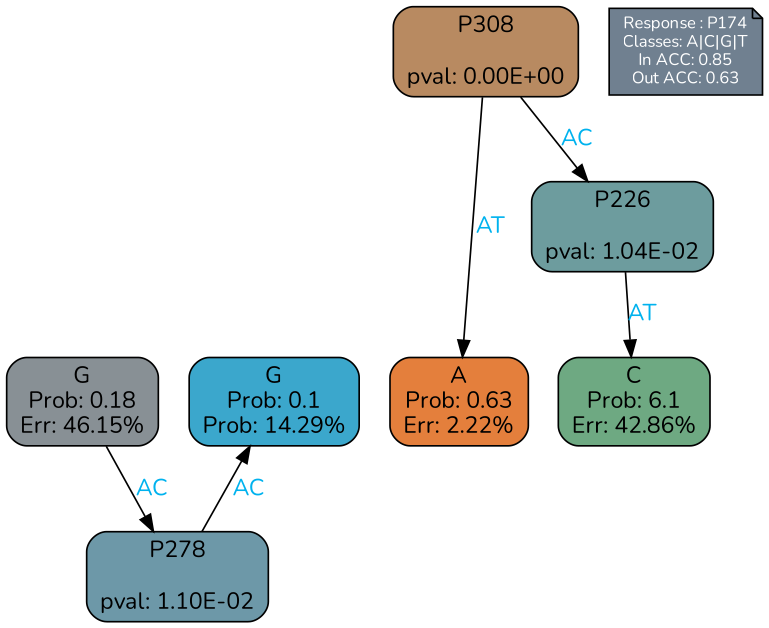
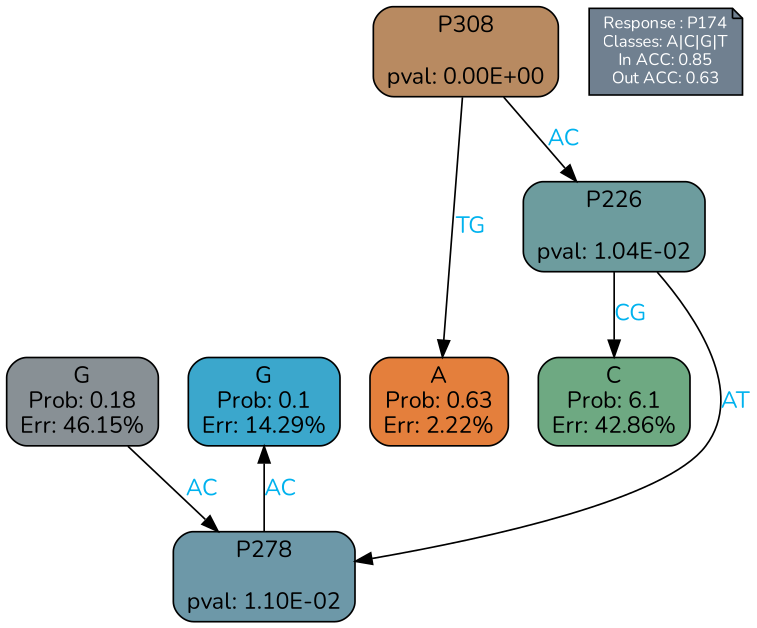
edge "P308 pval: 0.00E+00" -> "A Prob: 0.63 Err: 2.22%": label "AT" -> "TG"
edge "P226 pval: 1.04E-02" -> "C Prob: 6.1 Err: 42.86%": label "AT" -> "CG"
node "G Prob: 0.1 Prob: 14.29%": label "G Prob: 0.1 Prob: 14.29%" -> "G Prob: 0.1 Err: 14.29%"
edge "P226 pval: 1.04E-02" -> "P278 pval: 1.10E-02": added, label "AT"
